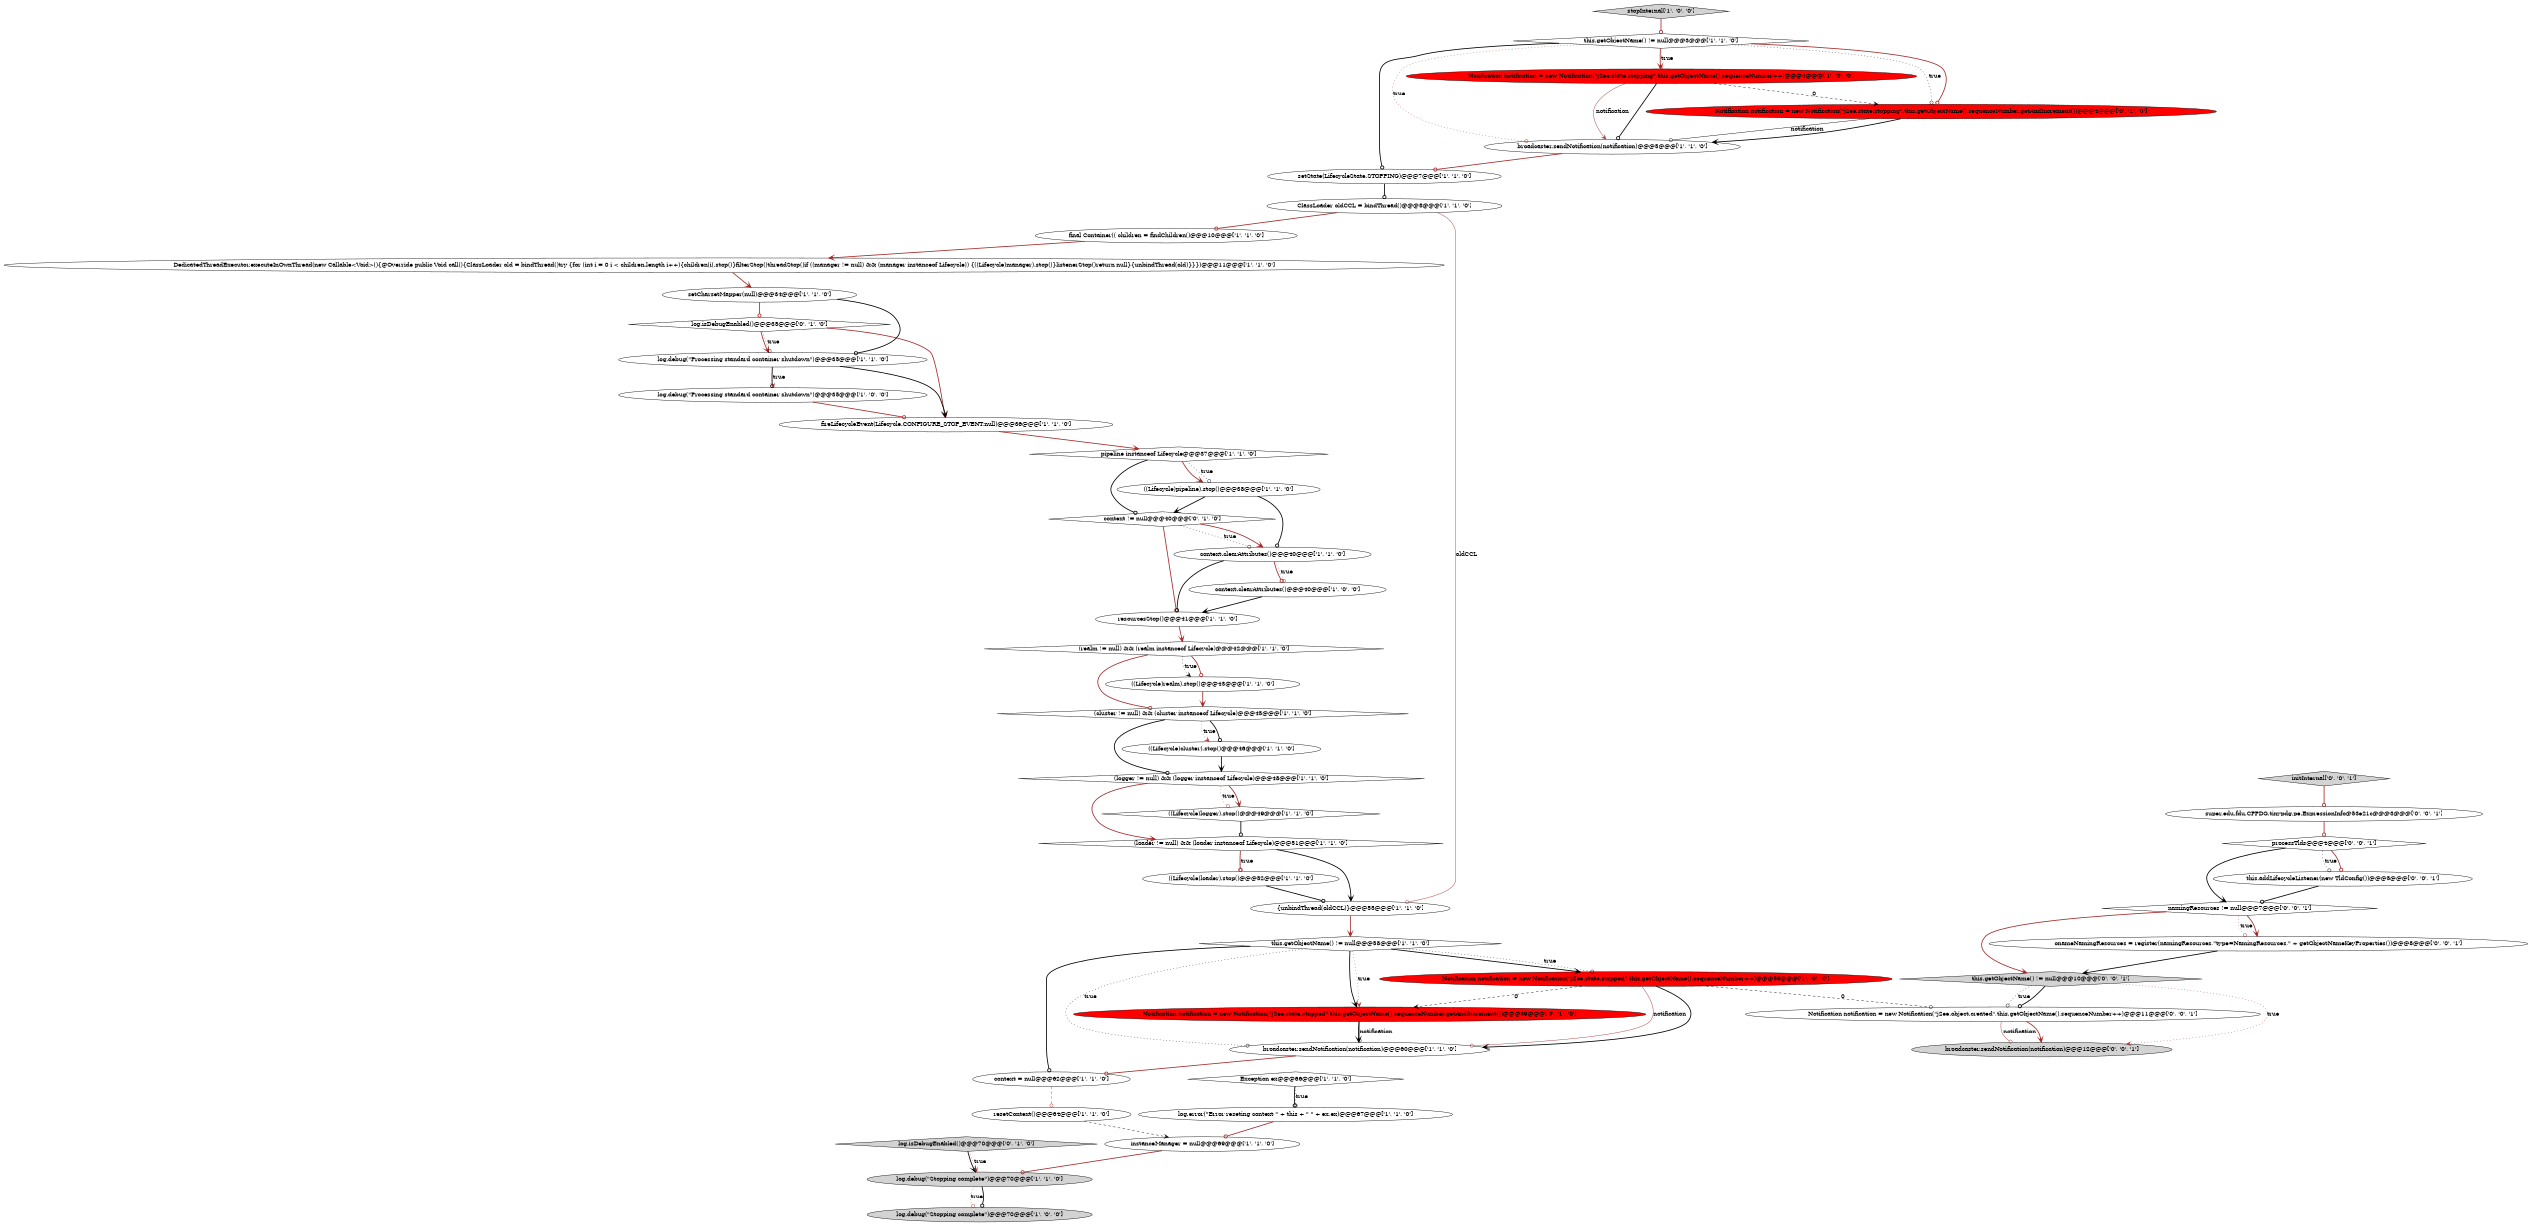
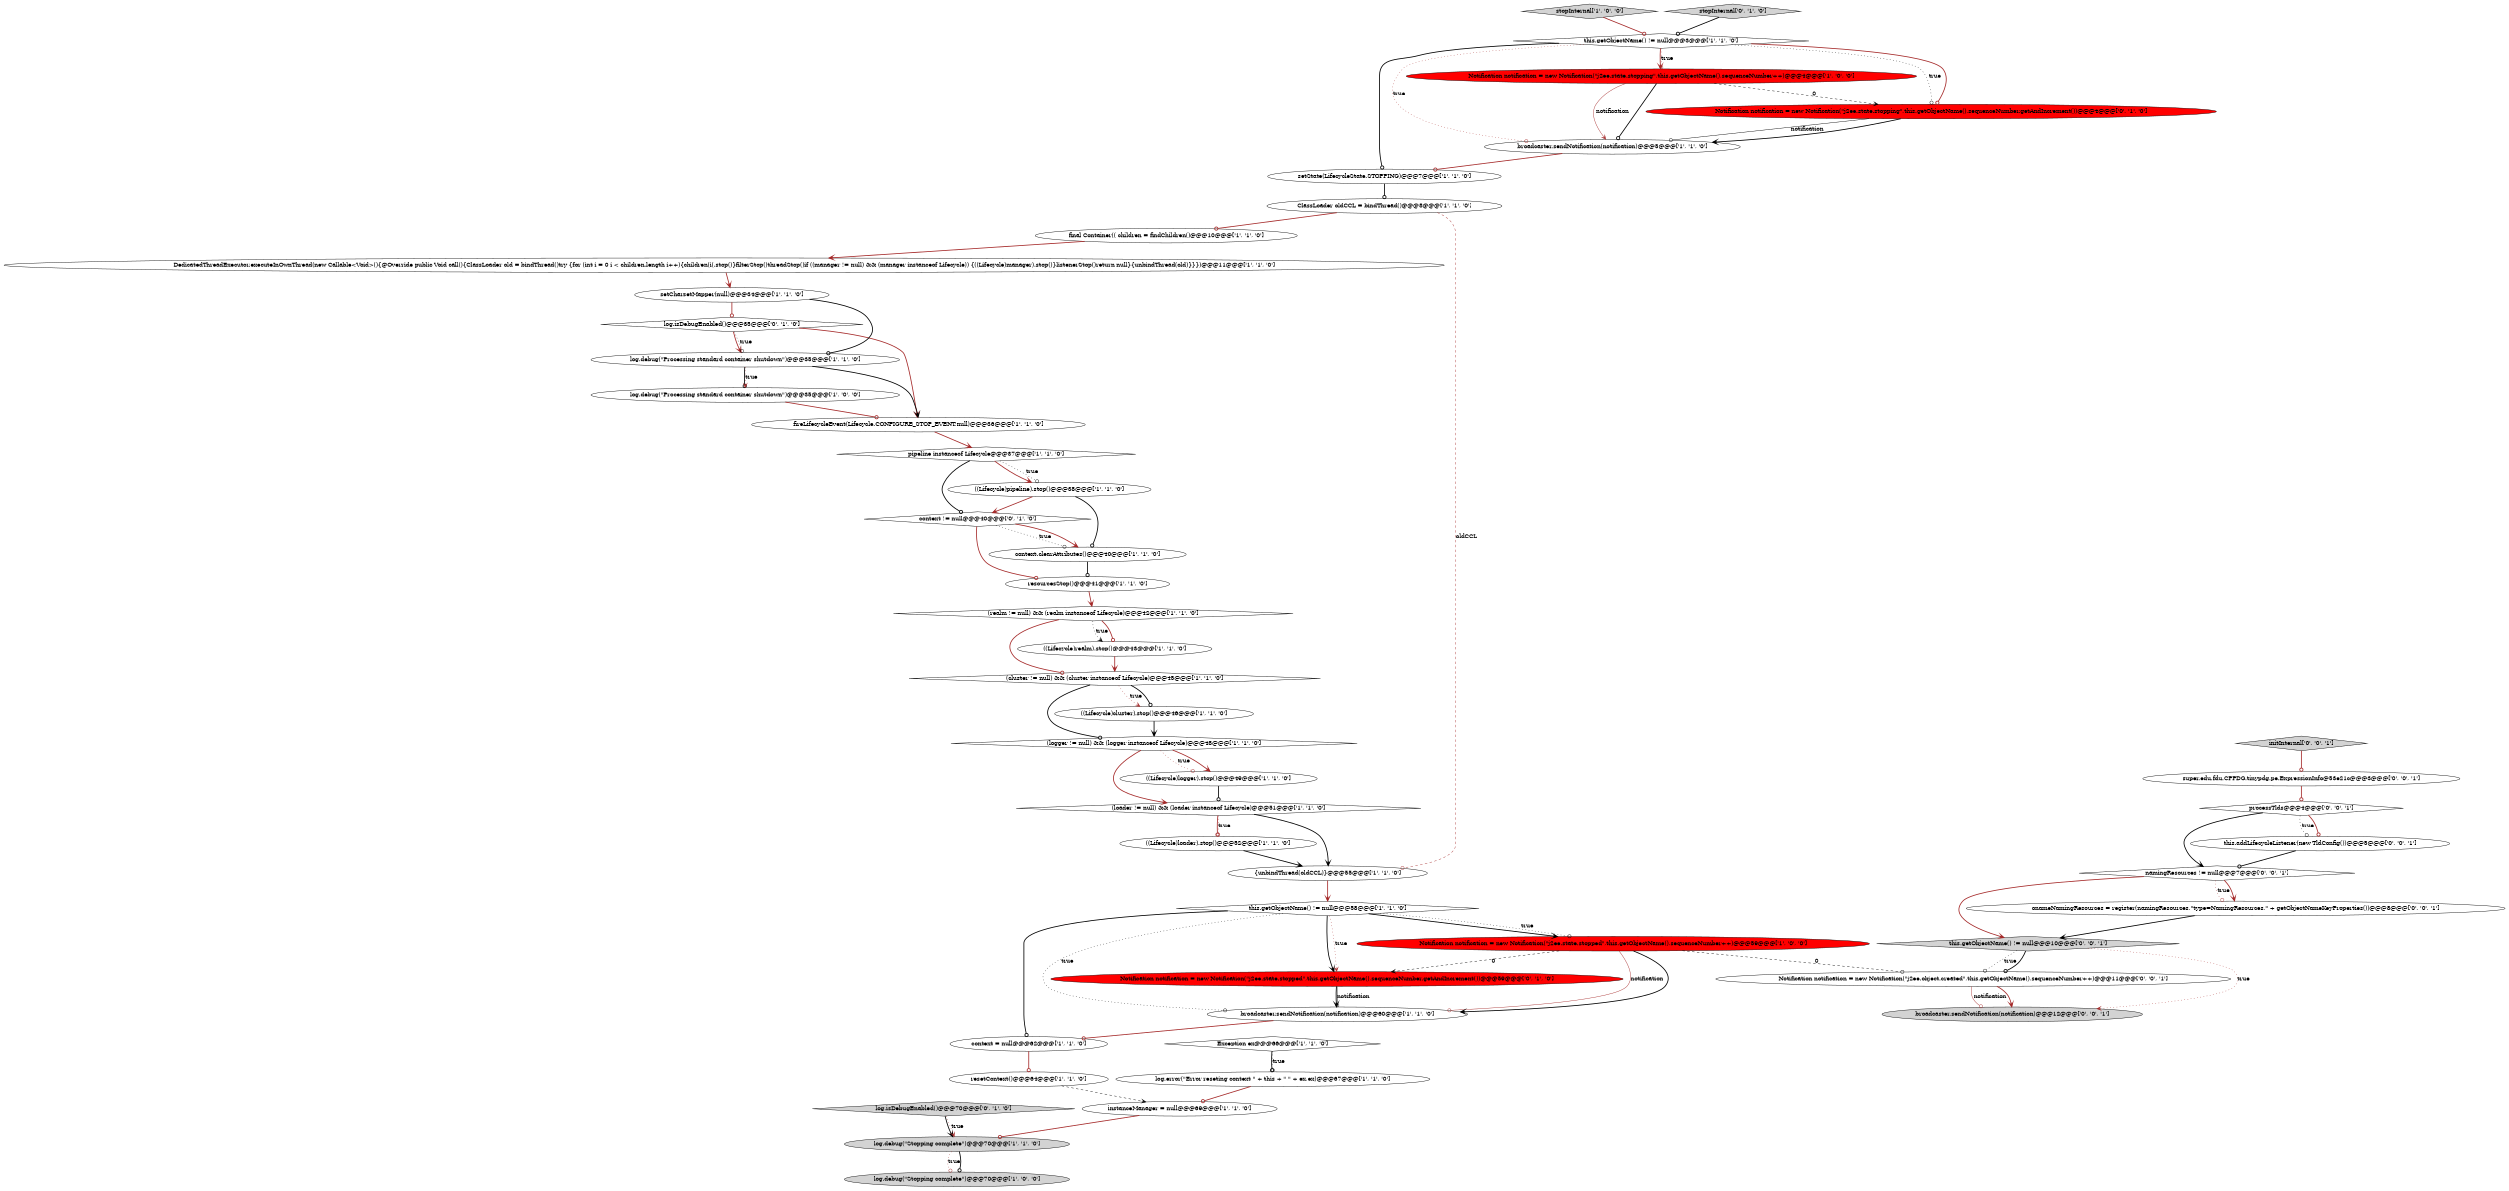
node "stopInternal['0', '1', '0']": added
edge "((Lifecycle)pipeline).stop()@@@38@@@['1', '1', '0']" -> "context != null@@@40@@@['0', '1', '0']": color black -> brown
edge "ClassLoader oldCCL = bindThread()@@@8@@@['1', '1', '0']" -> "{unbindThread(oldCCL)}@@@55@@@['1', '1', '0']": style solid -> dashed
node "context.clearAttributes()@@@40@@@['1', '0', '0']": removed
node "((Lifecycle)logger).stop()@@@49@@@['1', '1', '0']": shape diamond -> ellipse
edge "((Lifecycle)loader).stop()@@@52@@@['1', '1', '0']" -> "{unbindThread(oldCCL)}@@@55@@@['1', '1', '0']": arrowhead odot -> vee
edge "context = null@@@62@@@['1', '1', '0']" -> "resetContext()@@@64@@@['1', '1', '0']": style dashed -> bold
